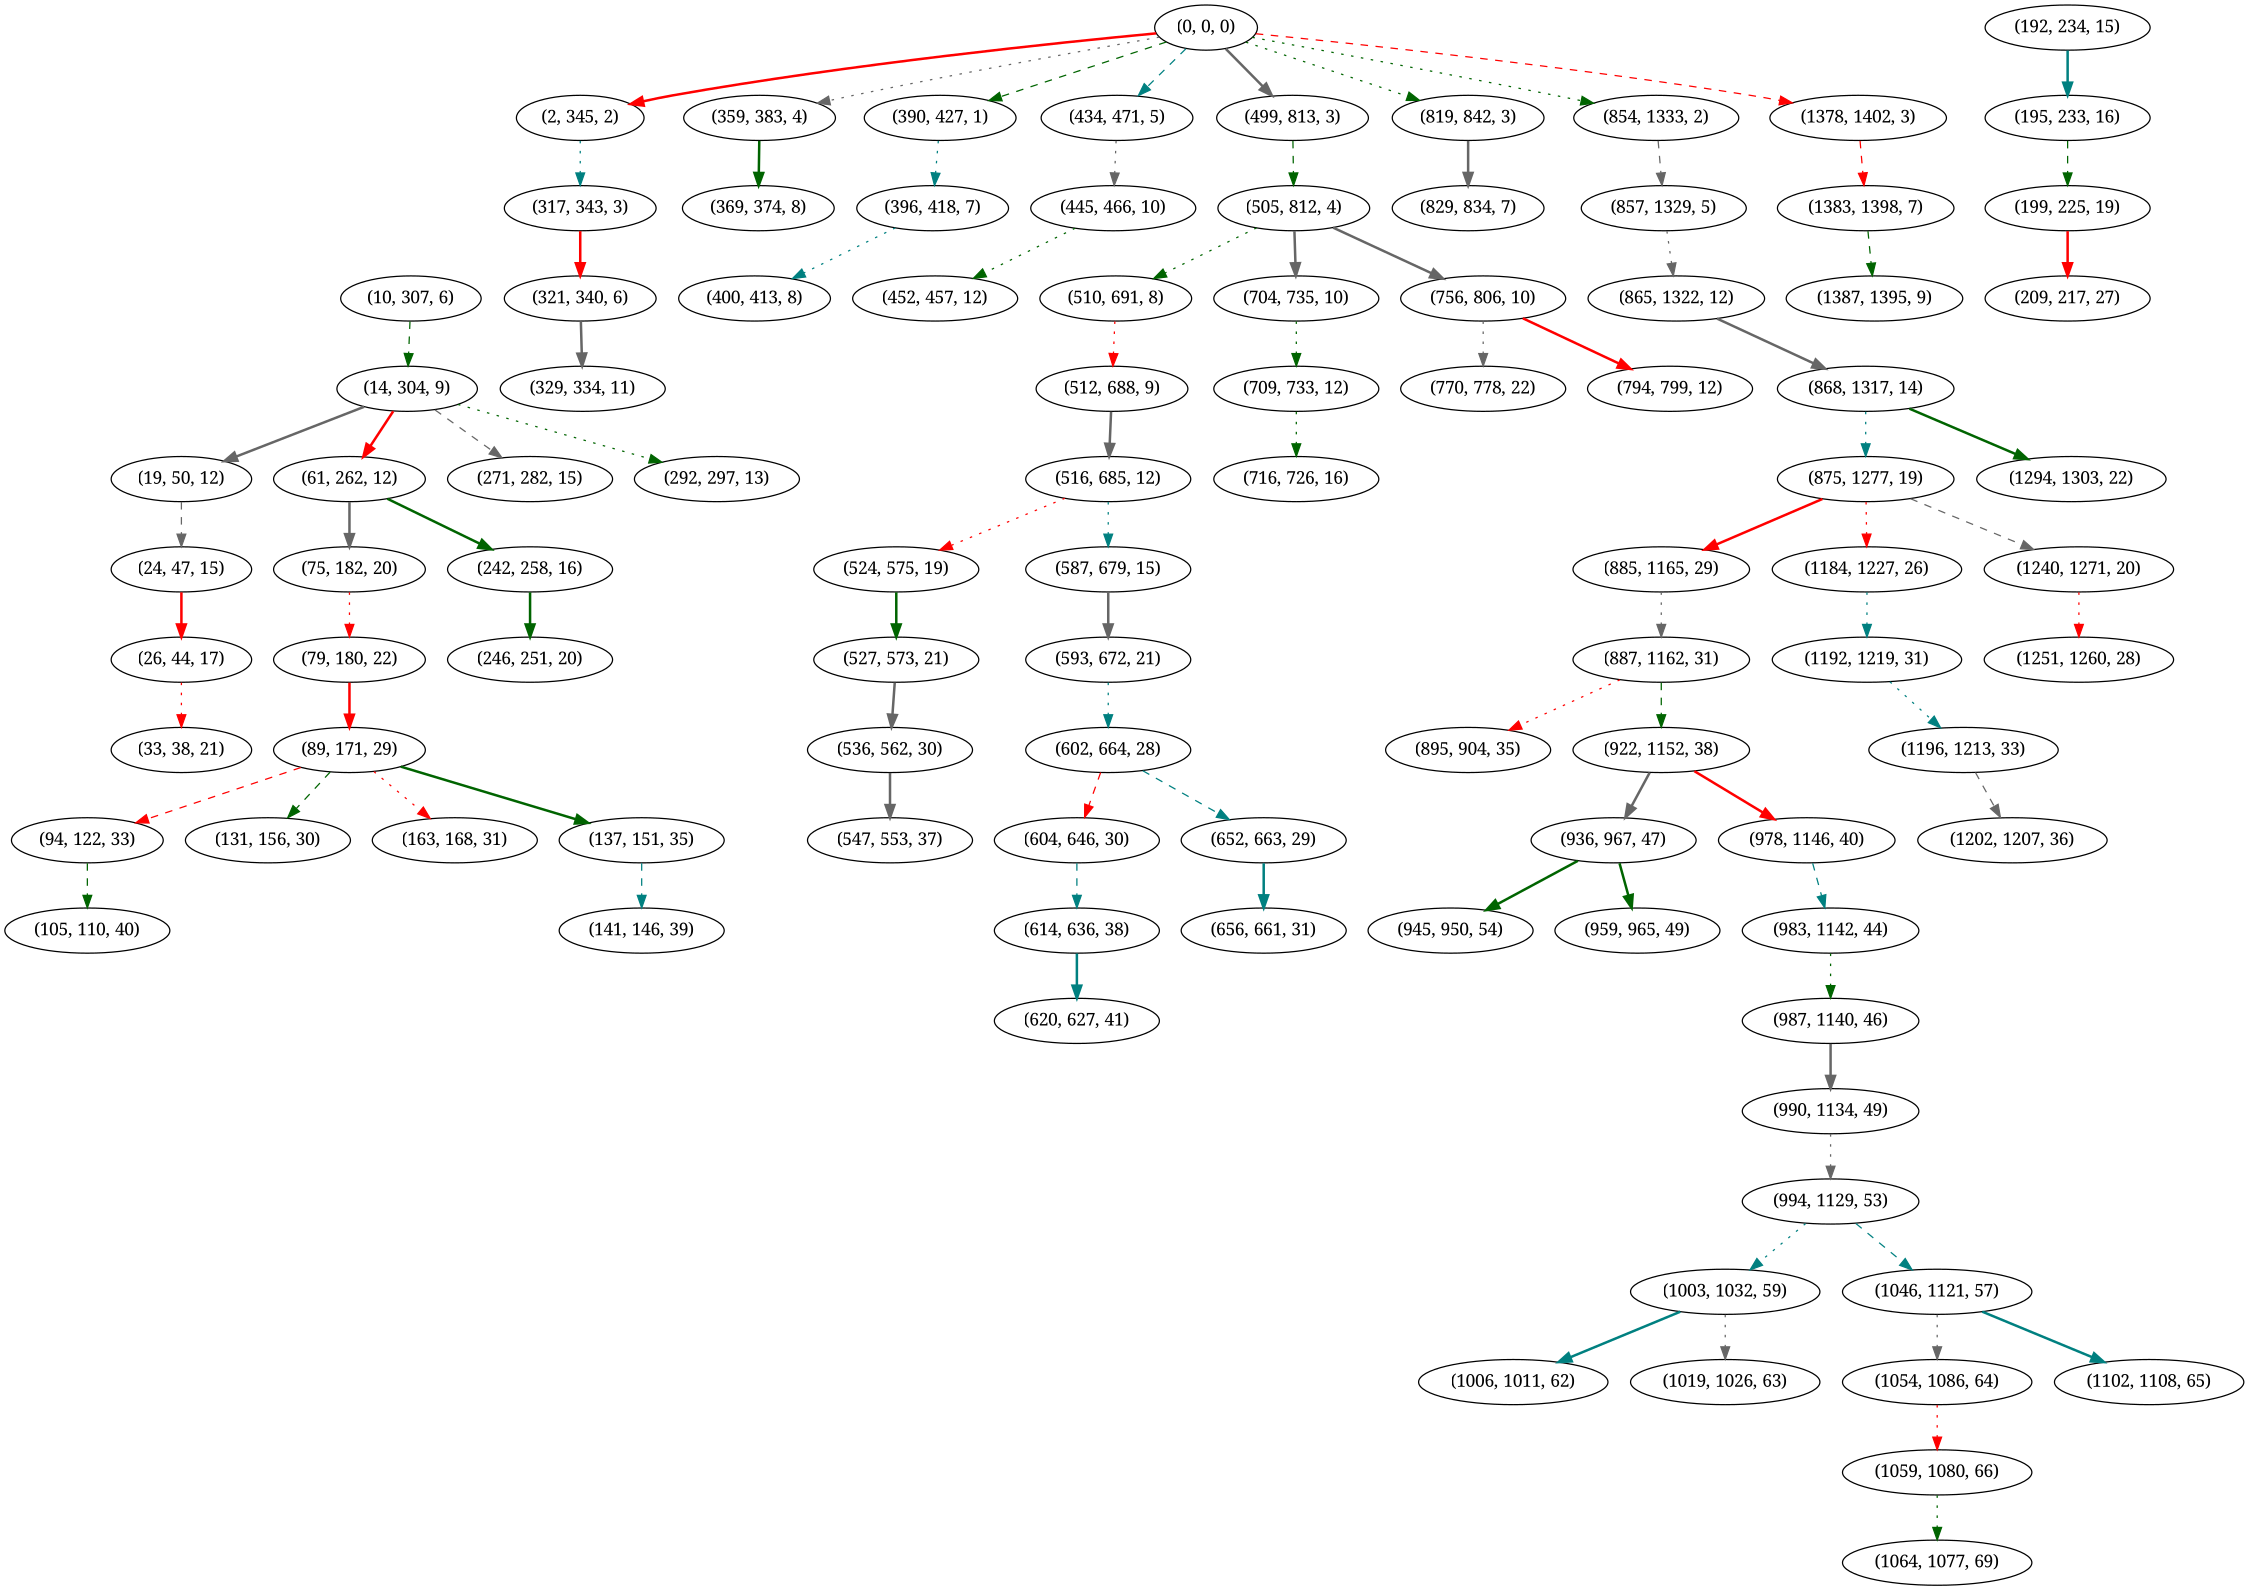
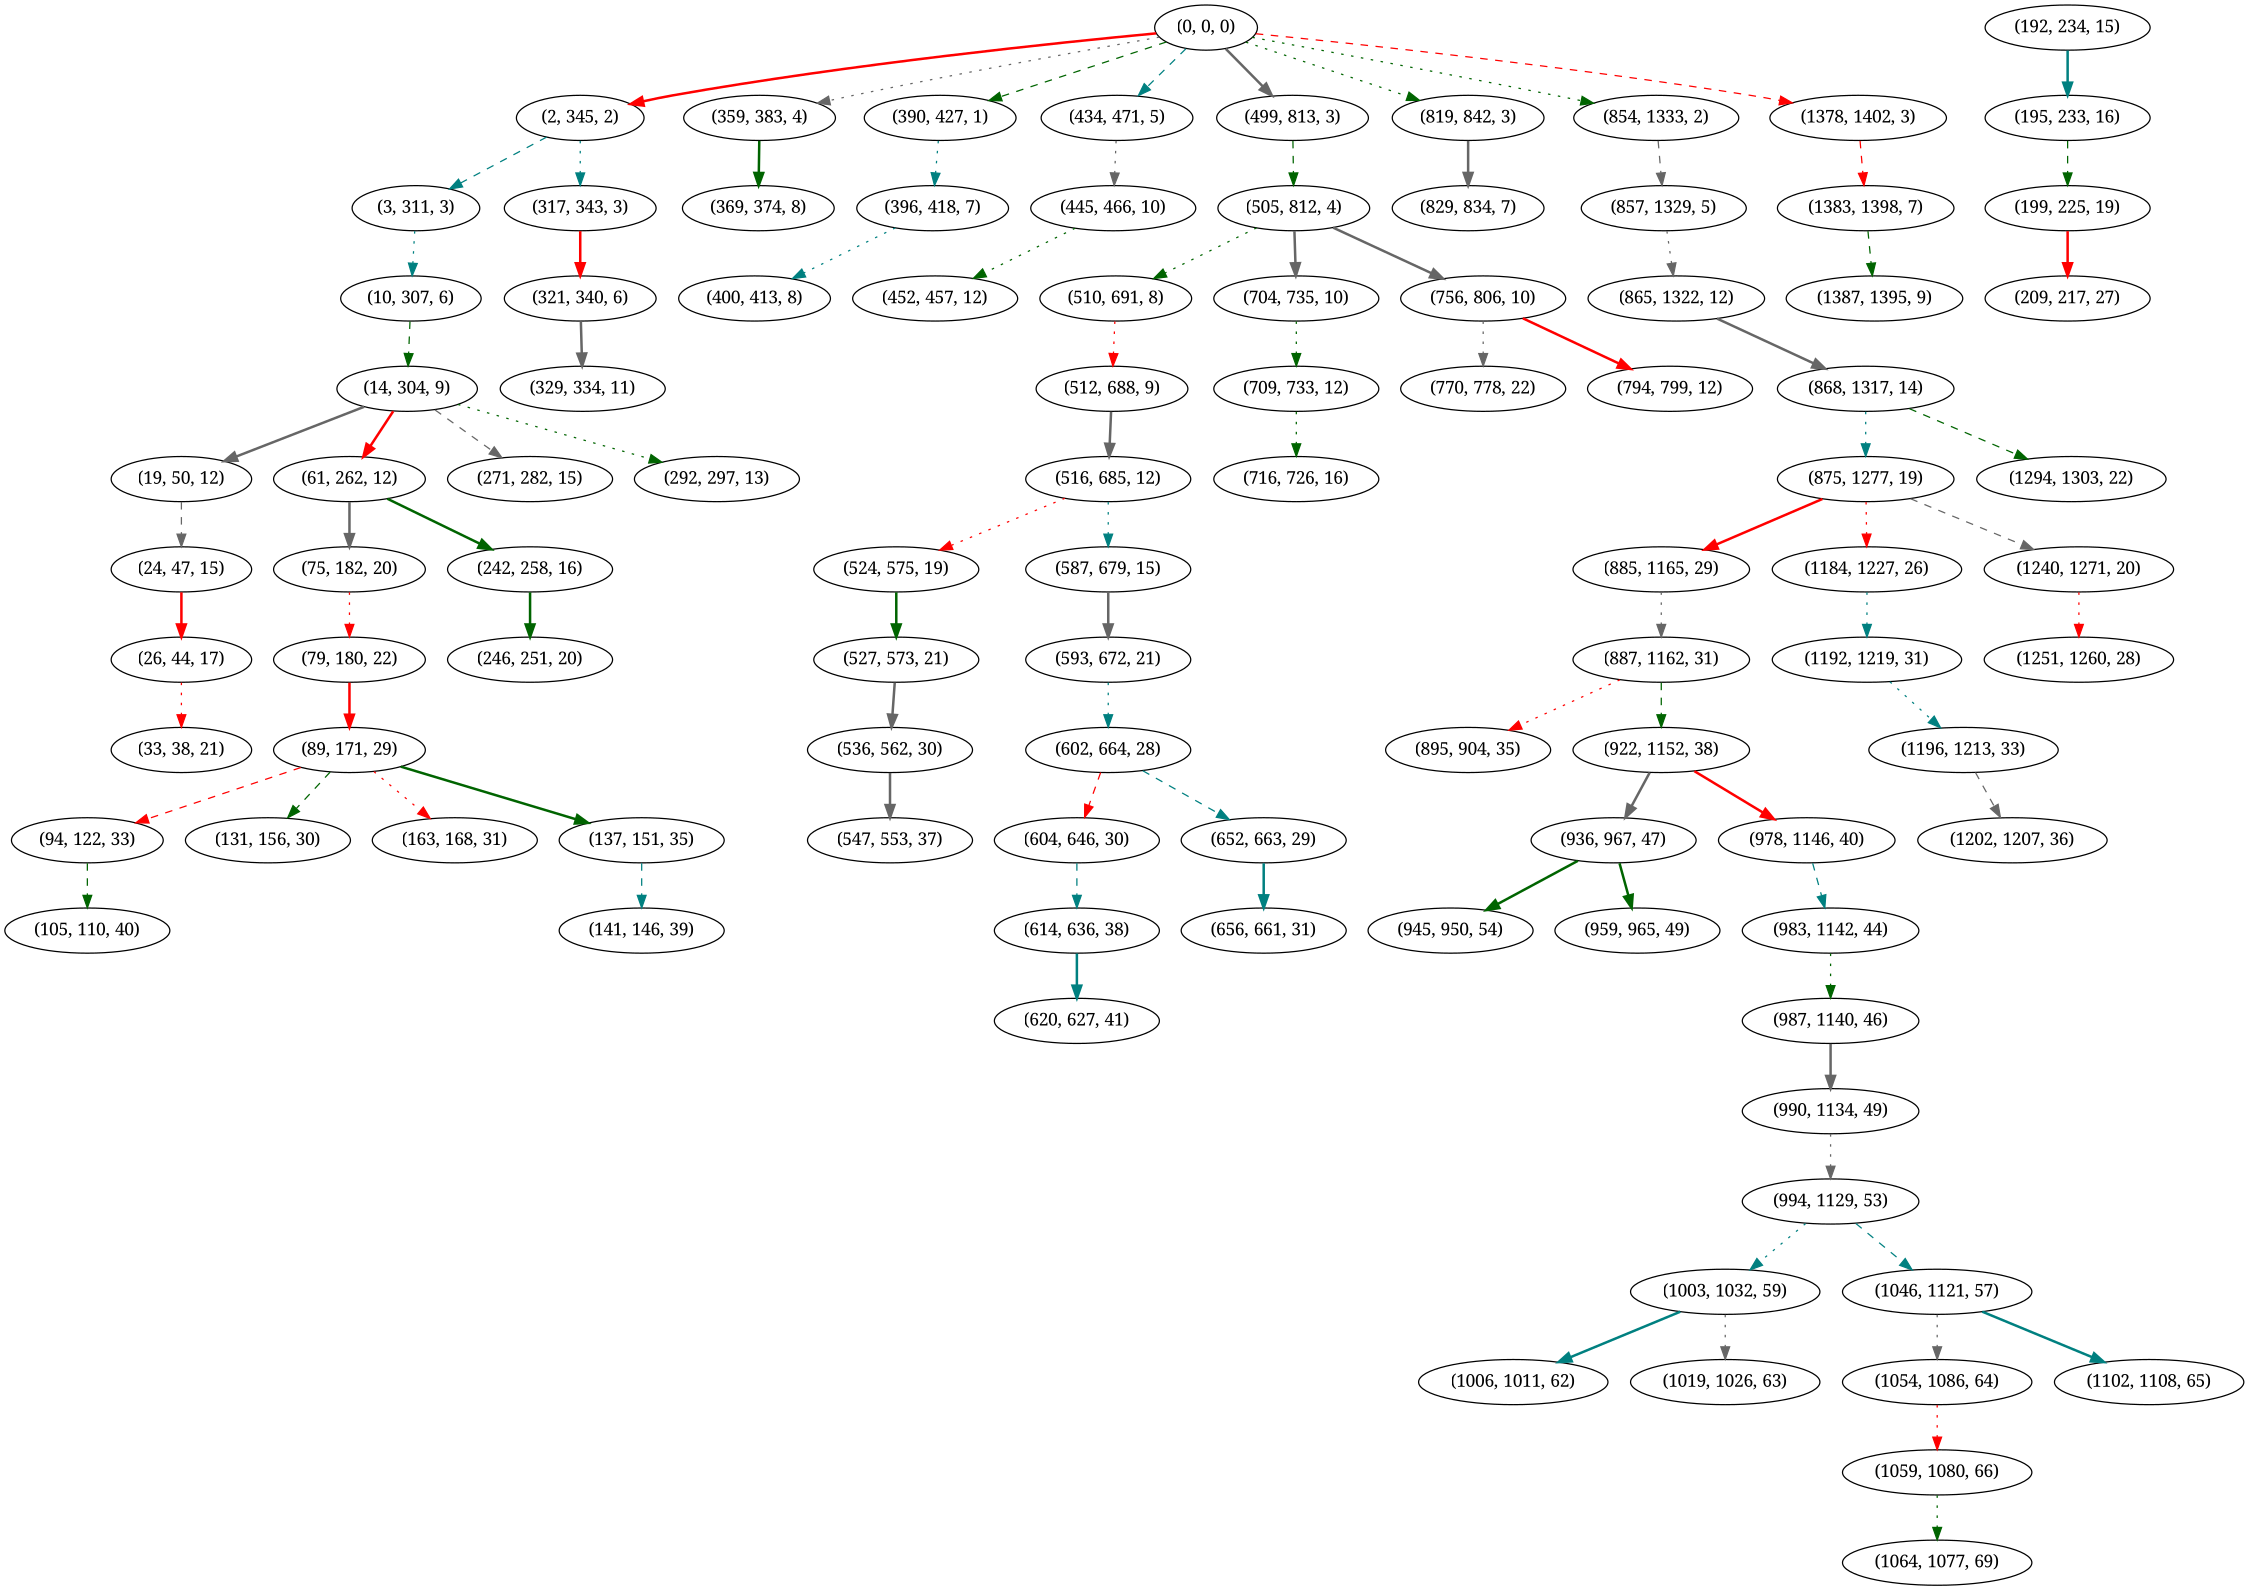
node "(3, 311, 3)": added
edge "(868, 1317, 14)" -> "(1294, 1303, 22)": style bold -> dashed
